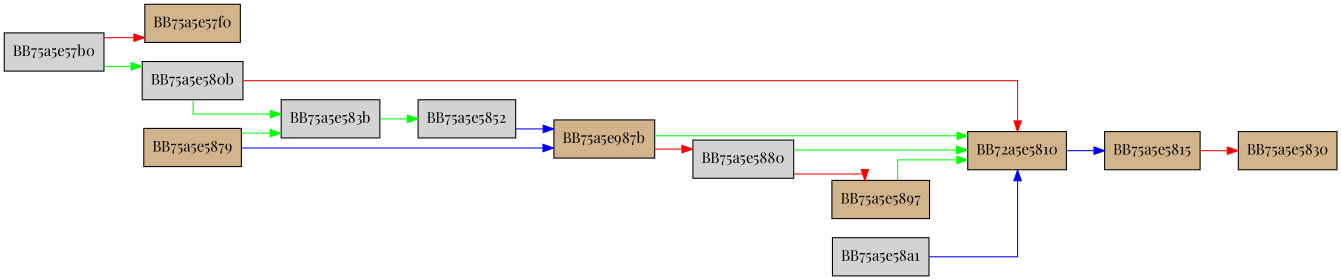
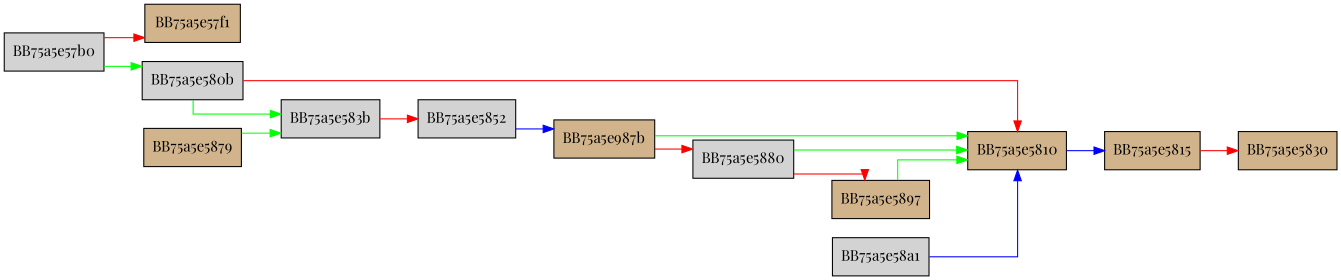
node "BB75a5e57f0": label "BB75a5e57f0" -> "BB75a5e57f1"
edge "BB75a5e583b" -> "BB75a5e5852": color green -> red
edge "BB75a5e5879" -> "BB75a5e987b": removed
node "BB72a5e5810": label "BB72a5e5810" -> "BB75a5e5810"
